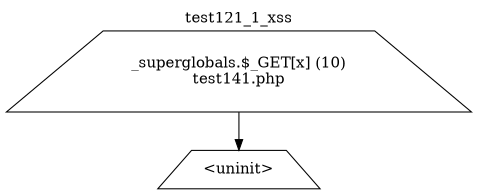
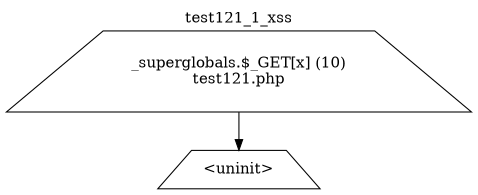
node "_superglobals.$_GET[x] (10) test141.php": label "_superglobals.$_GET[x] (10) test141.php" -> "_superglobals.$_GET[x] (10) test121.php"
